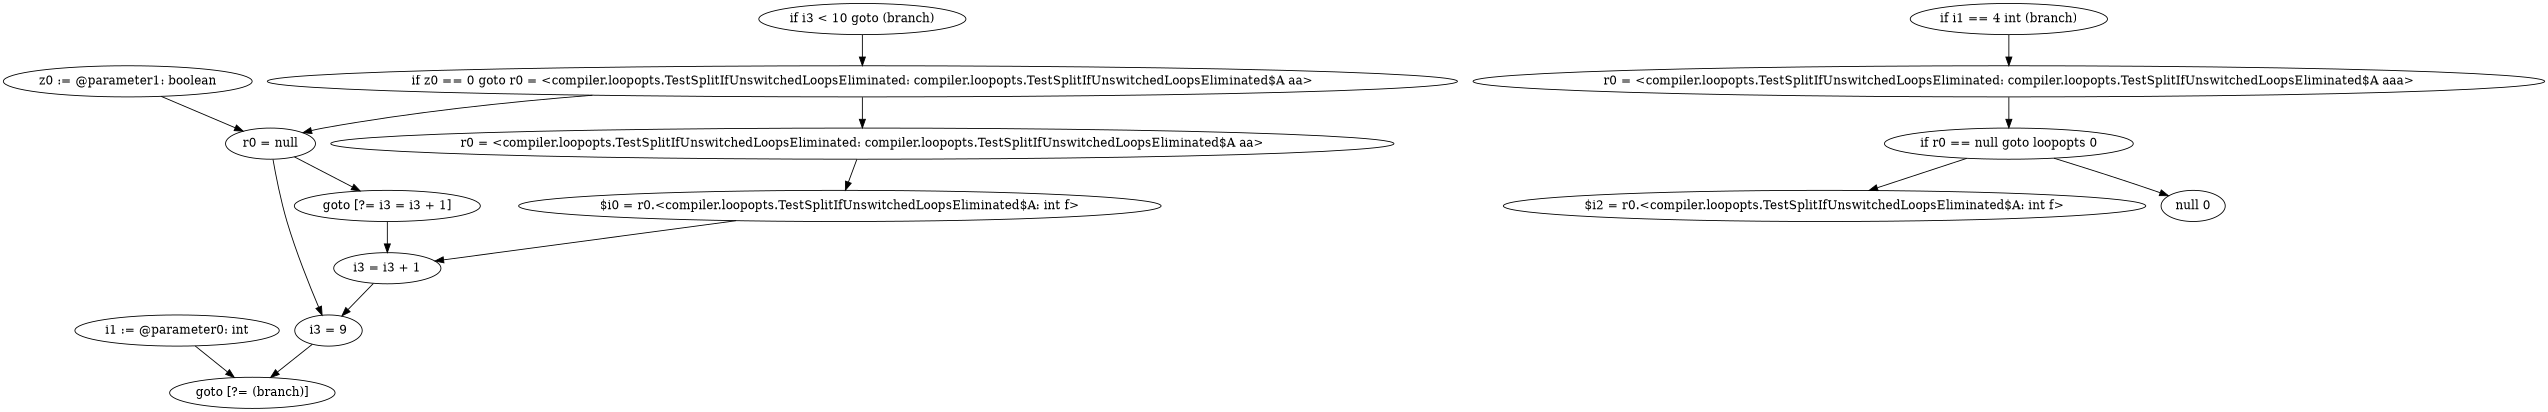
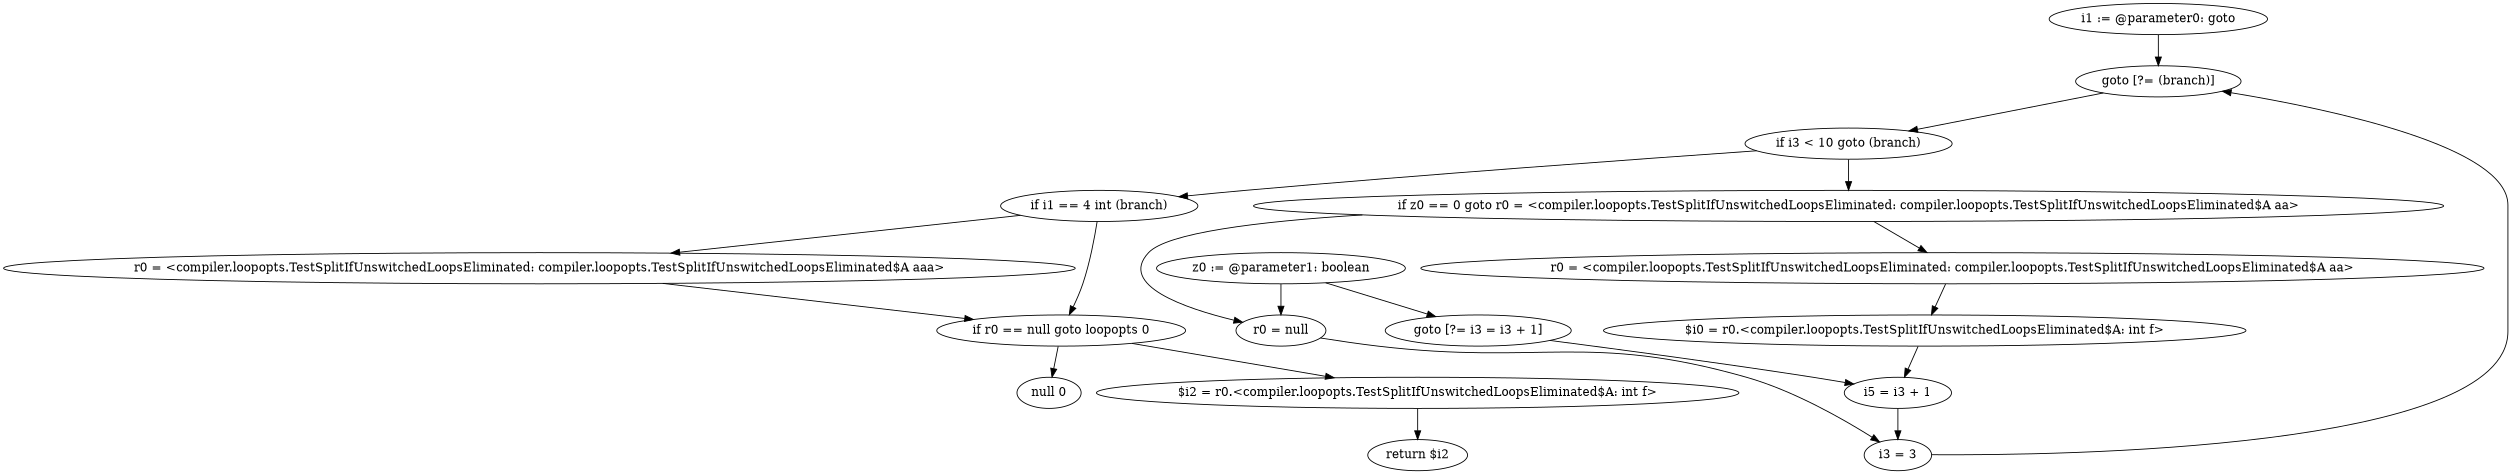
edge "goto [?= (branch)]" -> "if i3 < 10 goto (branch)": added
edge "r0 = null" -> "goto [?= i3 = i3 + 1]": now "z0 := @parameter1: boolean" -> "goto [?= i3 = i3 + 1]"
edge "if i3 < 10 goto (branch)" -> "if i1 == 4 int (branch)": added
edge "if i1 == 4 int (branch)" -> "if r0 == null goto loopopts 0": added
node "i3 = i3 + 1": label "i3 = i3 + 1" -> "i5 = i3 + 1"
node "i1 := @parameter0: int": label "i1 := @parameter0: int" -> "i1 := @parameter0: goto"
node "i3 = 9": label "i3 = 9" -> "i3 = 3"
node "return $i2": added
